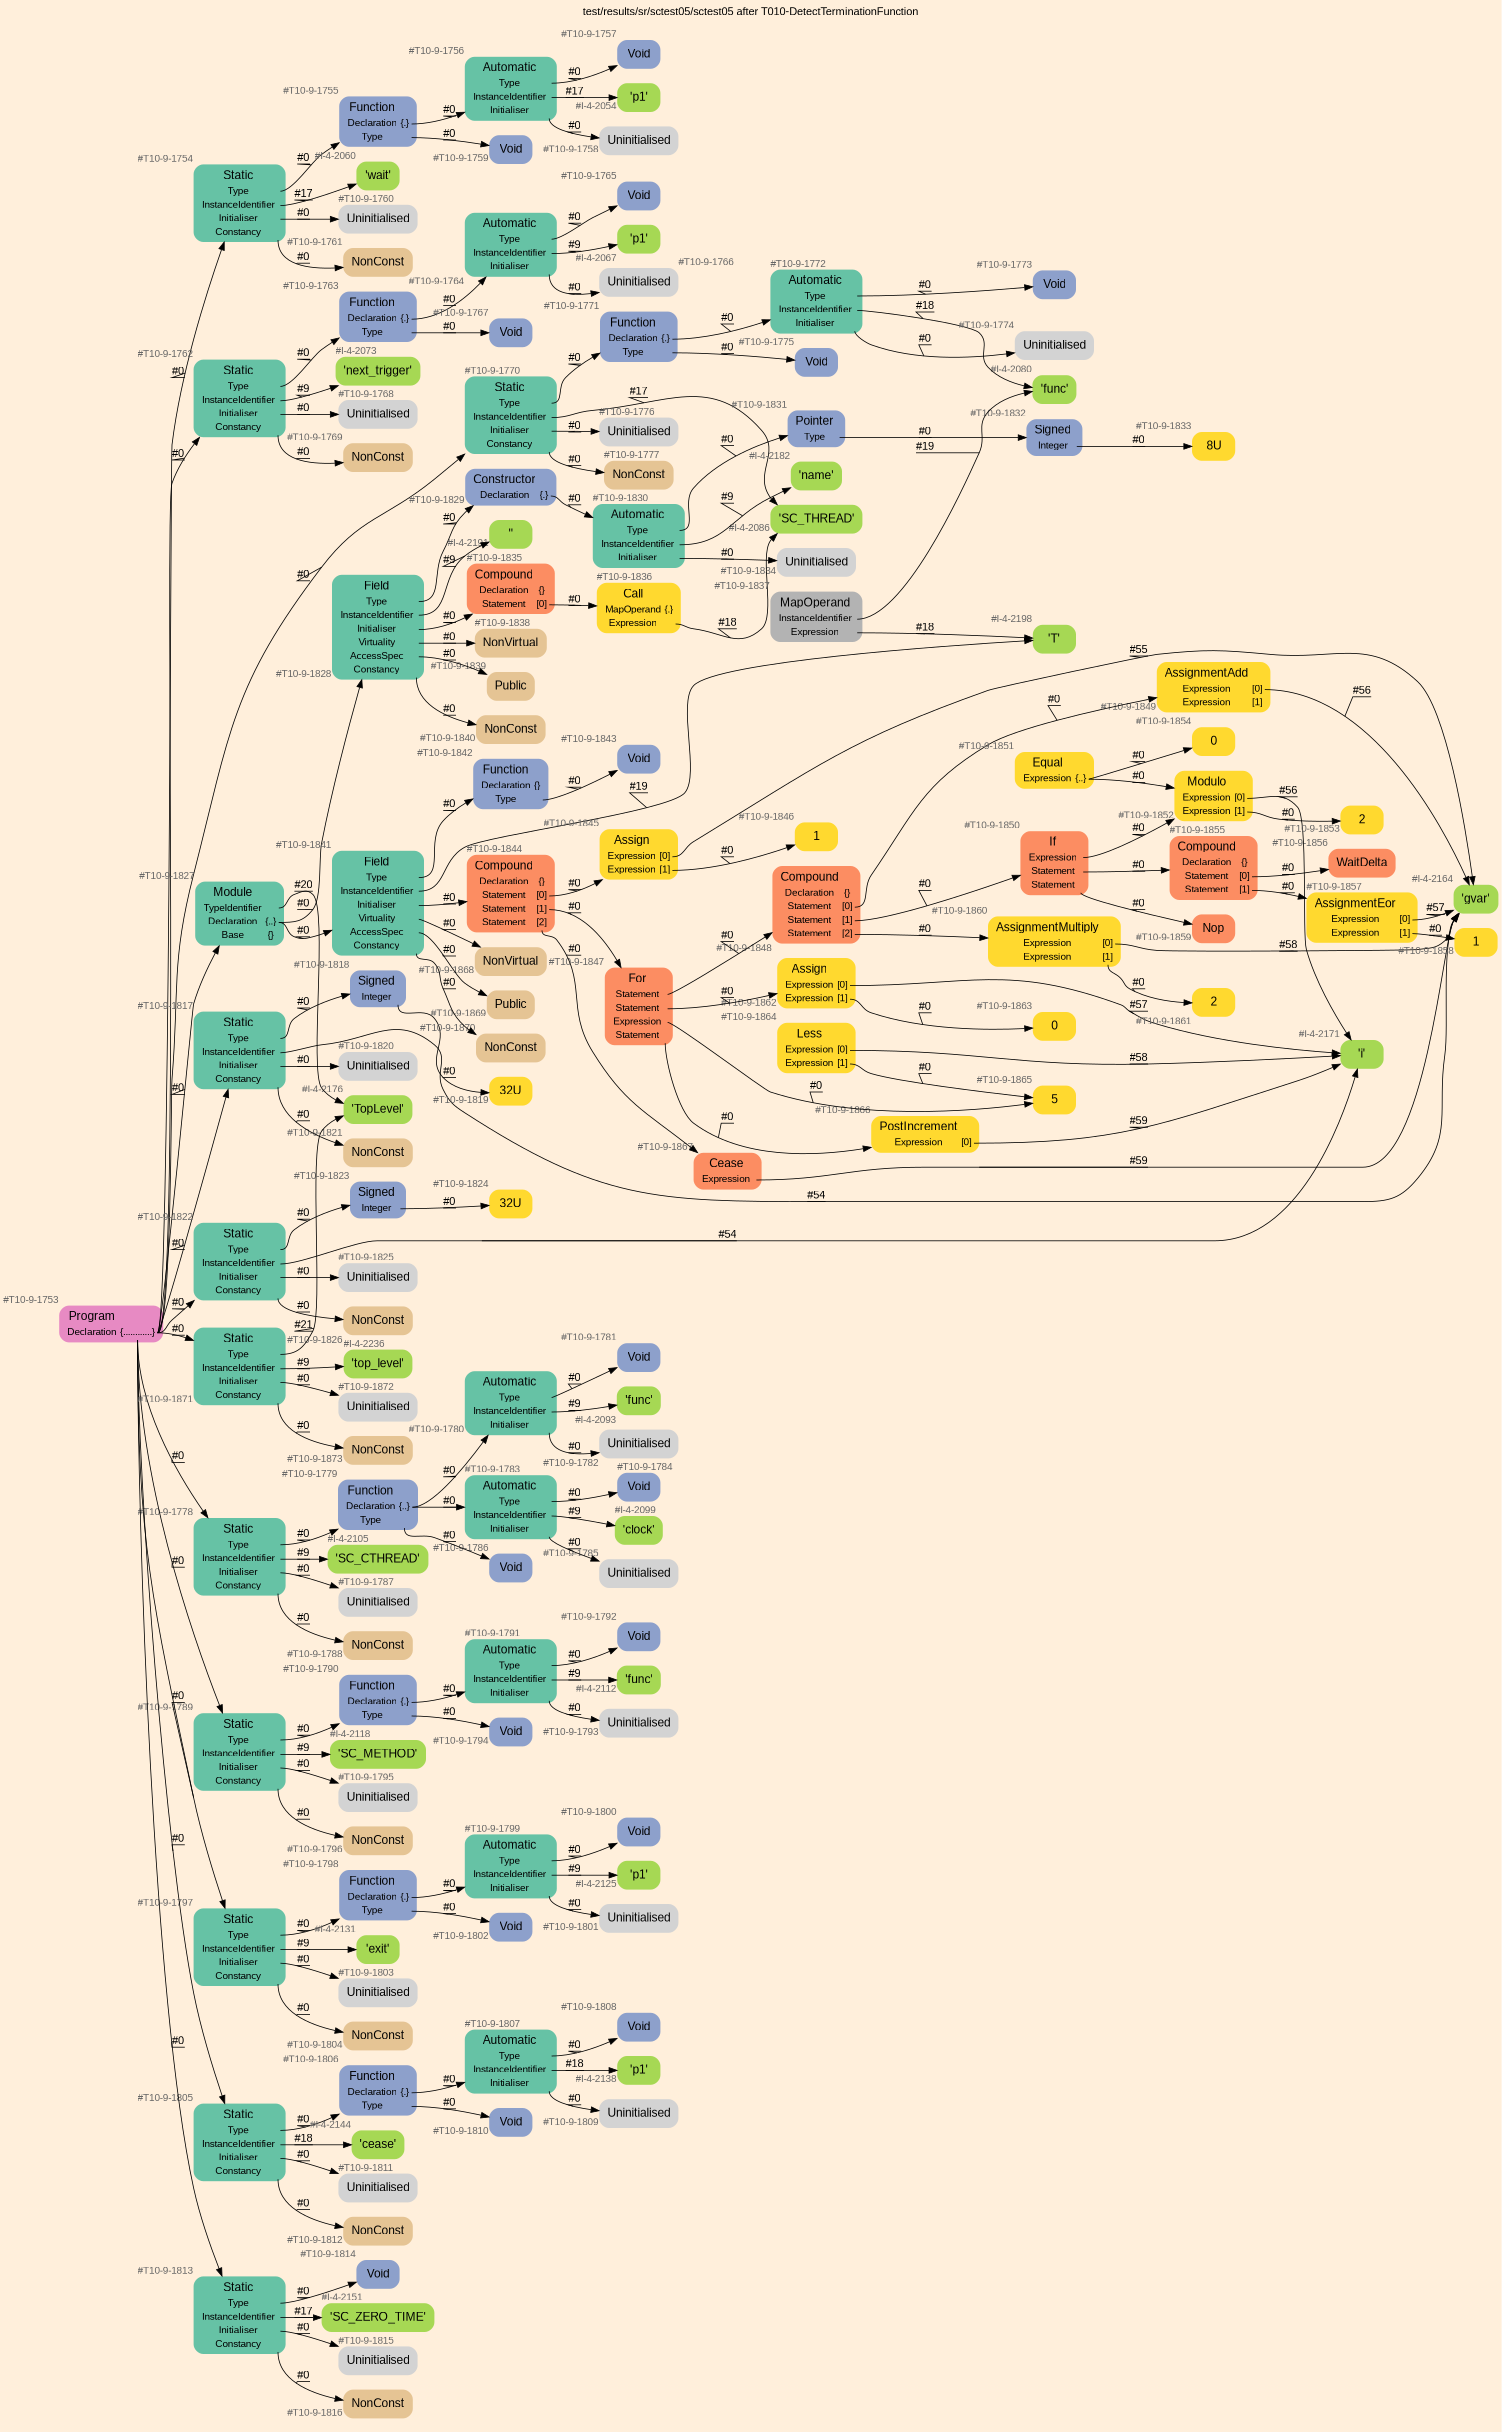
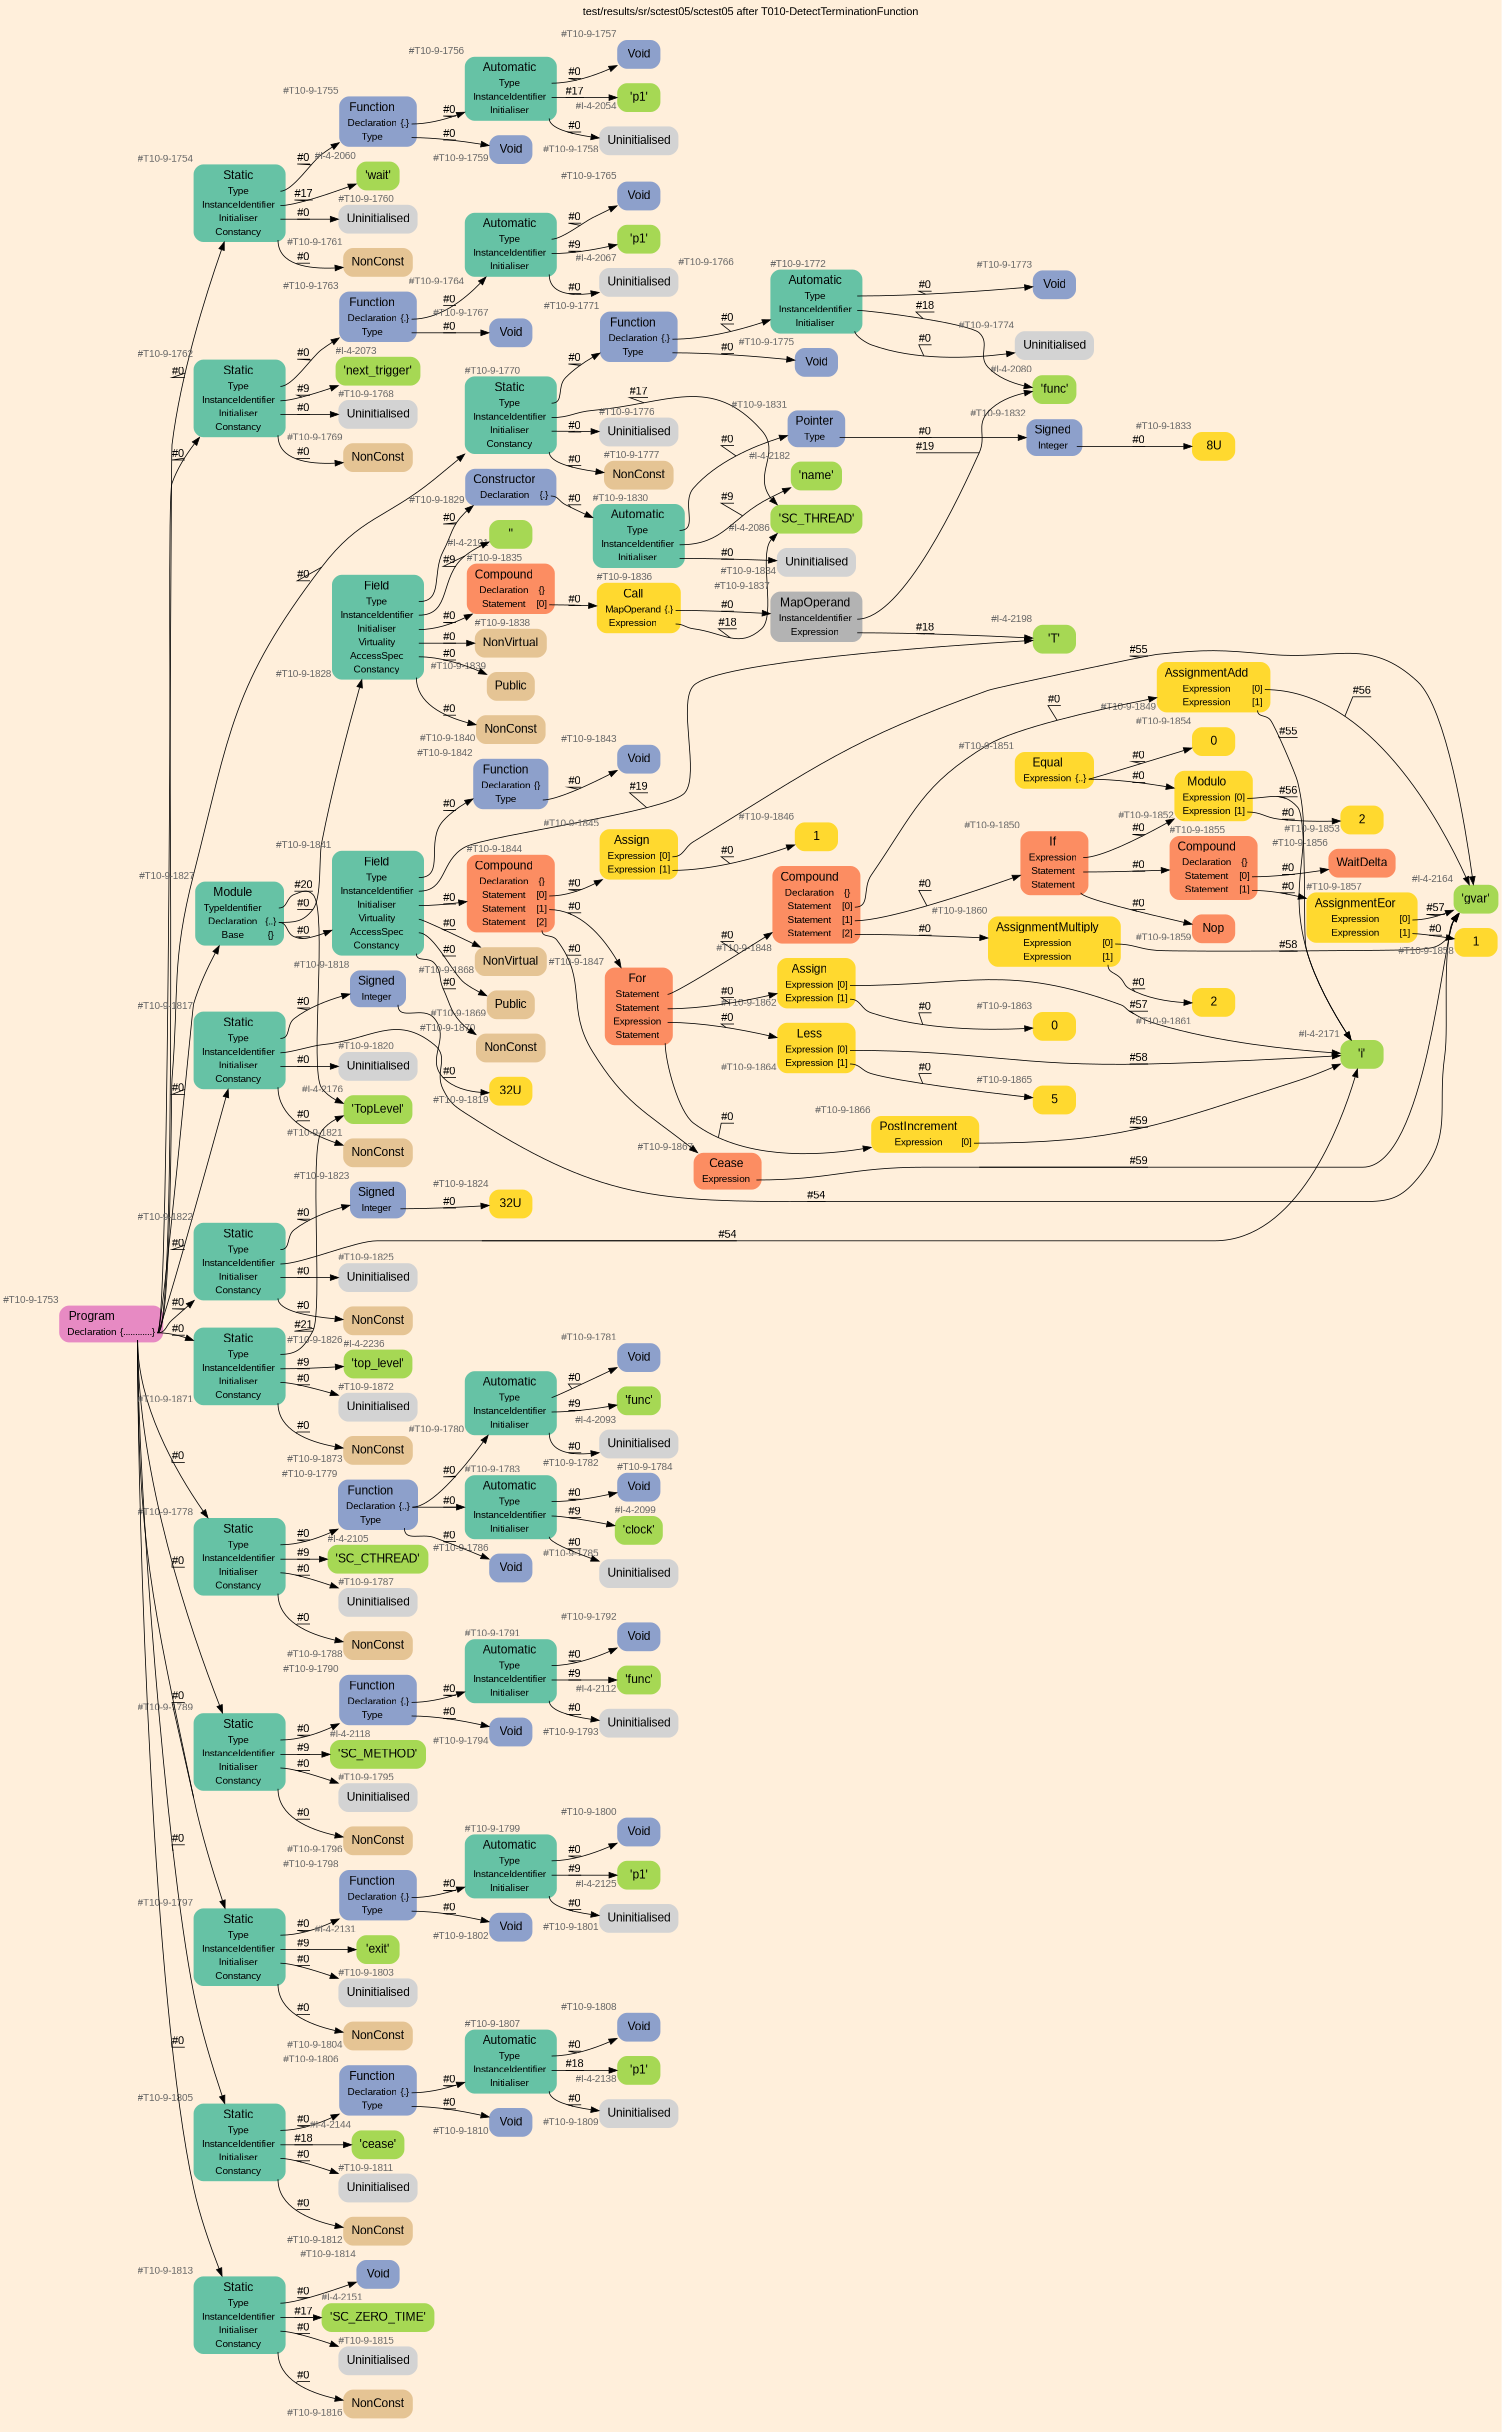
edge "Call" -> "MapOperand": added, label "#0"
edge "AssignmentAdd" -> "'i'": added, label "#55"
edge "For" -> "5": now "For" -> "Less"
